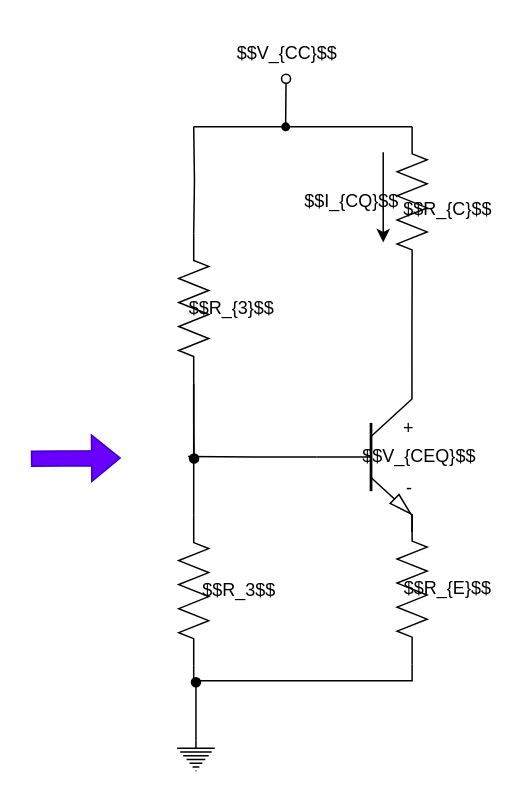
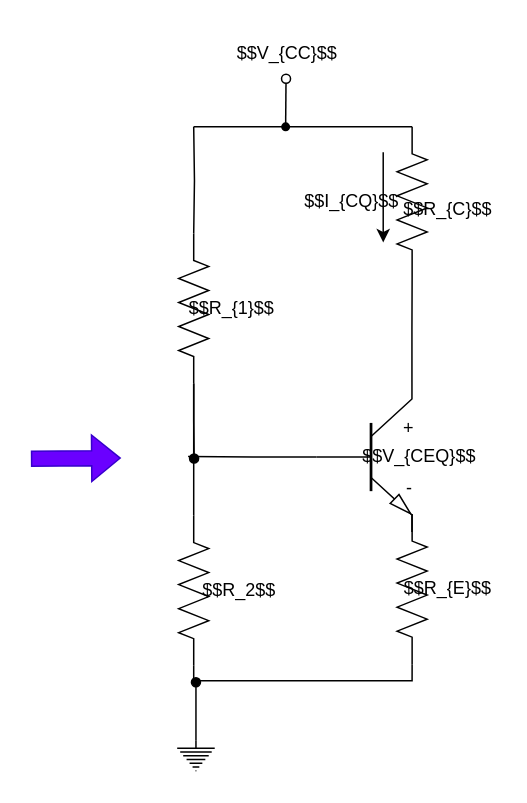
node "$$R_{3}$$": label "$$R_{3}$$" -> "$$R_{1}$$"
node "$$R_3$$": label "$$R_3$$" -> "$$R_2$$"
